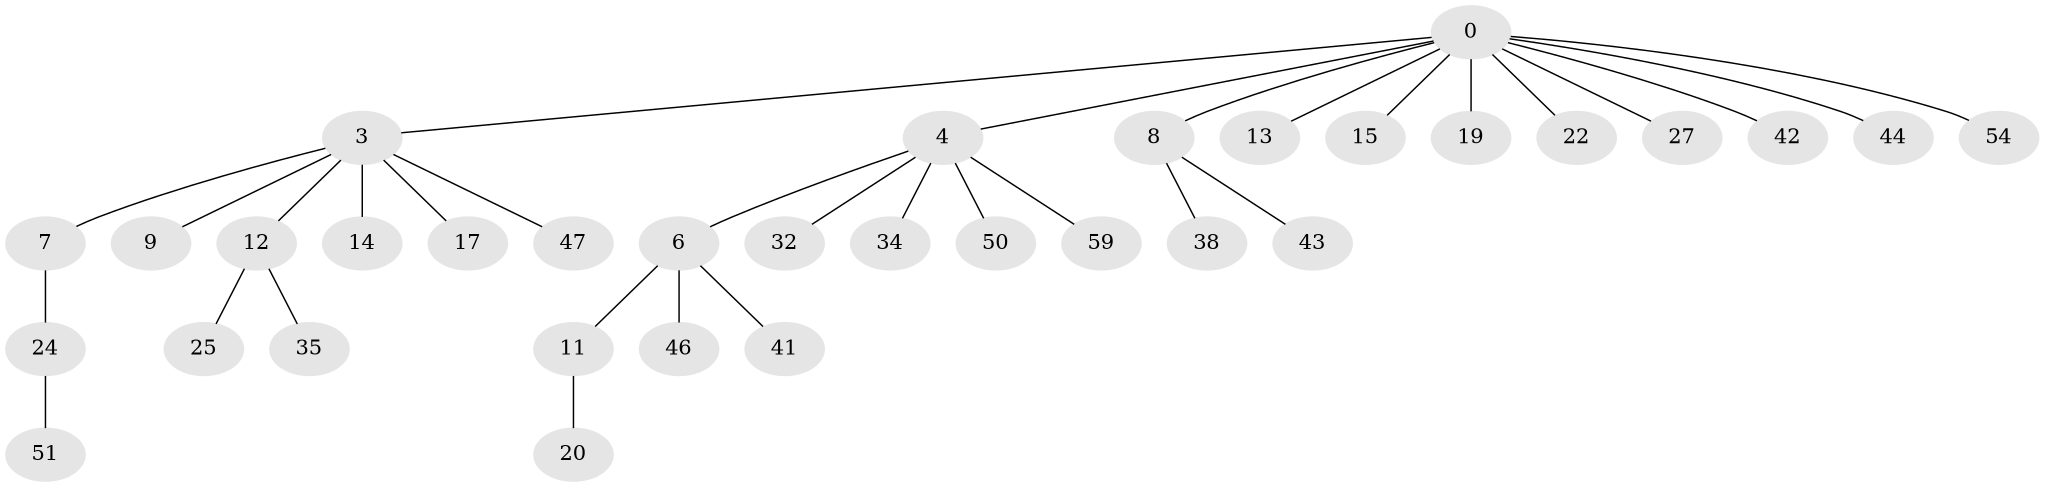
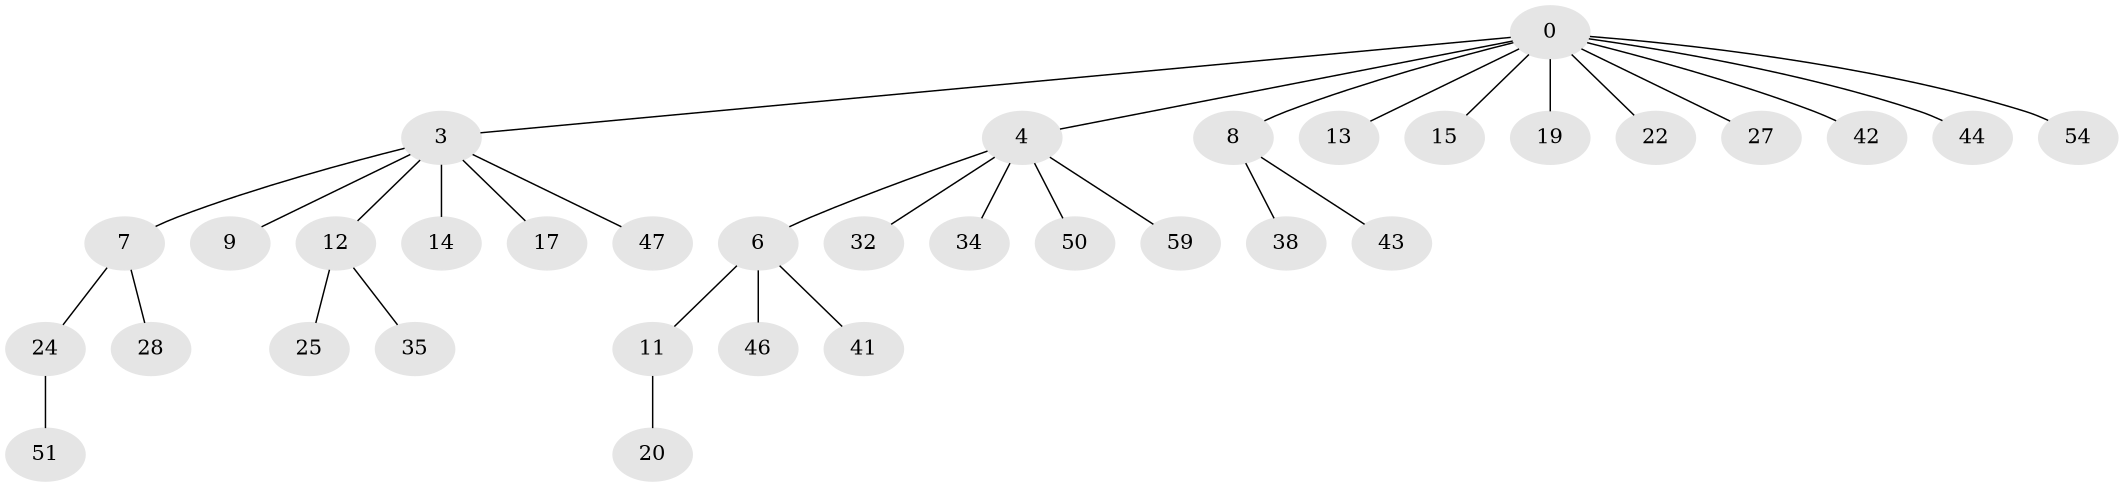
node "28": added
